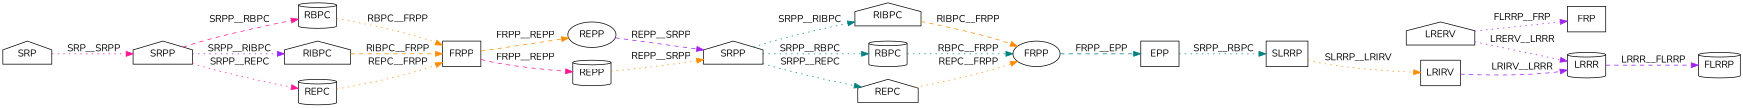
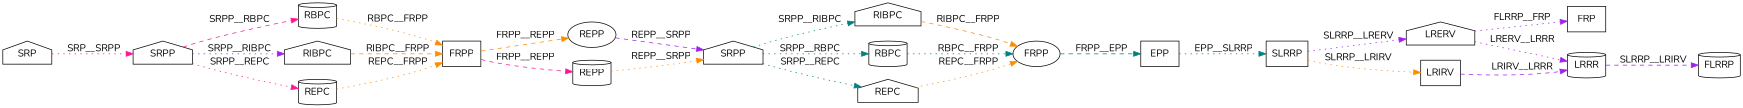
edge "SLRRP" -> "LRERV": added, label "SLRRP__LRERV"
edge "EPP" -> "SLRRP": label " SRPP__RBPC" -> " EPP__SLRRP"
edge "LRRR" -> "FLRRP": label " LRRR__FLRRP" -> " SLRRP__LRIRV"
